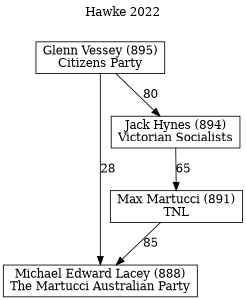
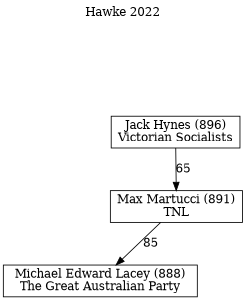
node "Glenn Vessey (895) Citizens Party": removed
node "Jack Hynes (894) Victorian Socialists": label "Jack Hynes (894) Victorian Socialists" -> "Jack Hynes (896) Victorian Socialists"
node "Michael Edward Lacey (888) The Martucci Australian Party": label "Michael Edward Lacey (888) The Martucci Australian Party" -> "Michael Edward Lacey (888) The Great Australian Party"
